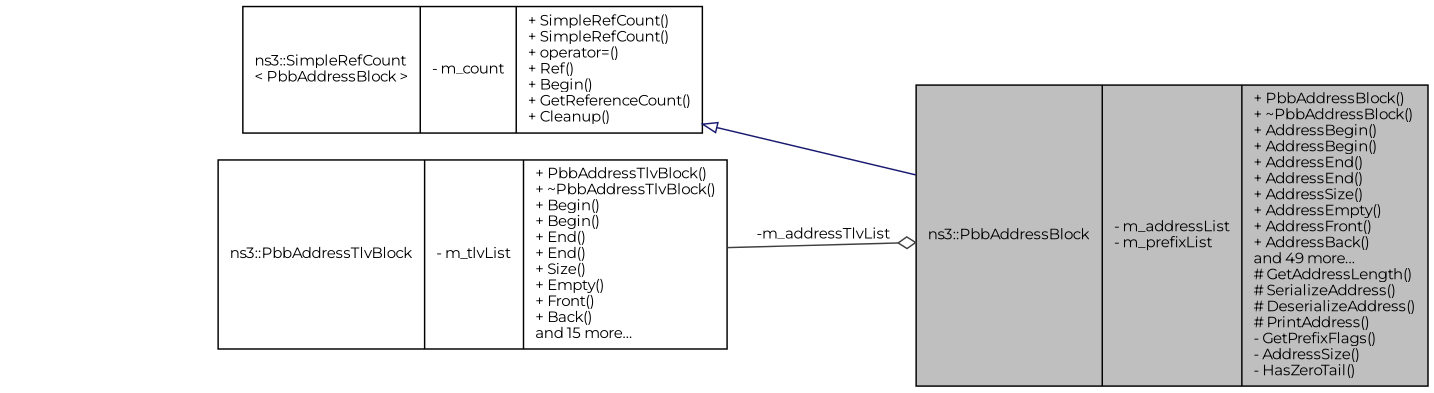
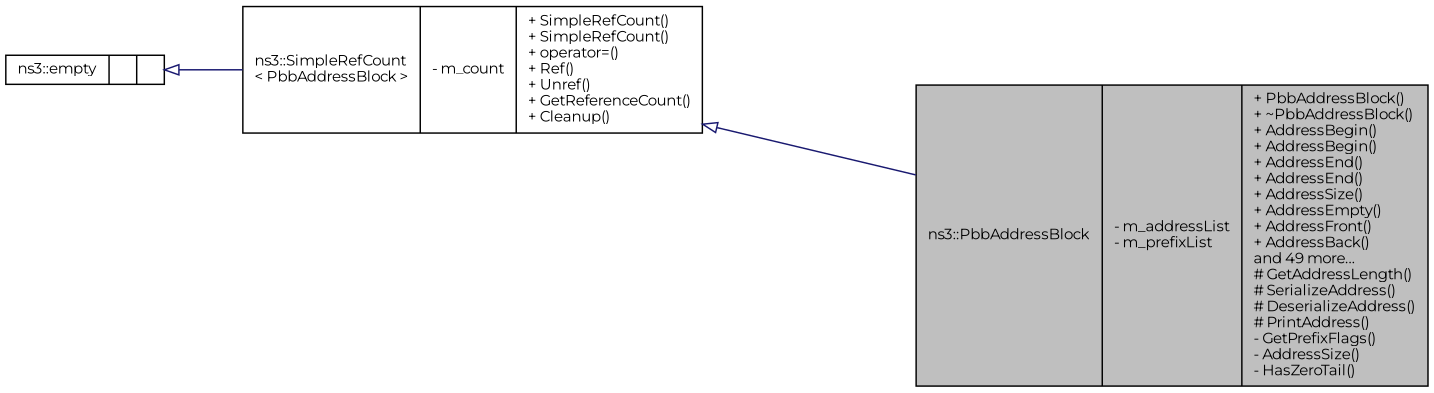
node "ns3::empty": added
node "ns3::SimpleRefCount": text "+ Begin()" -> "+ Unref()"
node "ns3::PbbAddressTlvBlock": removed
